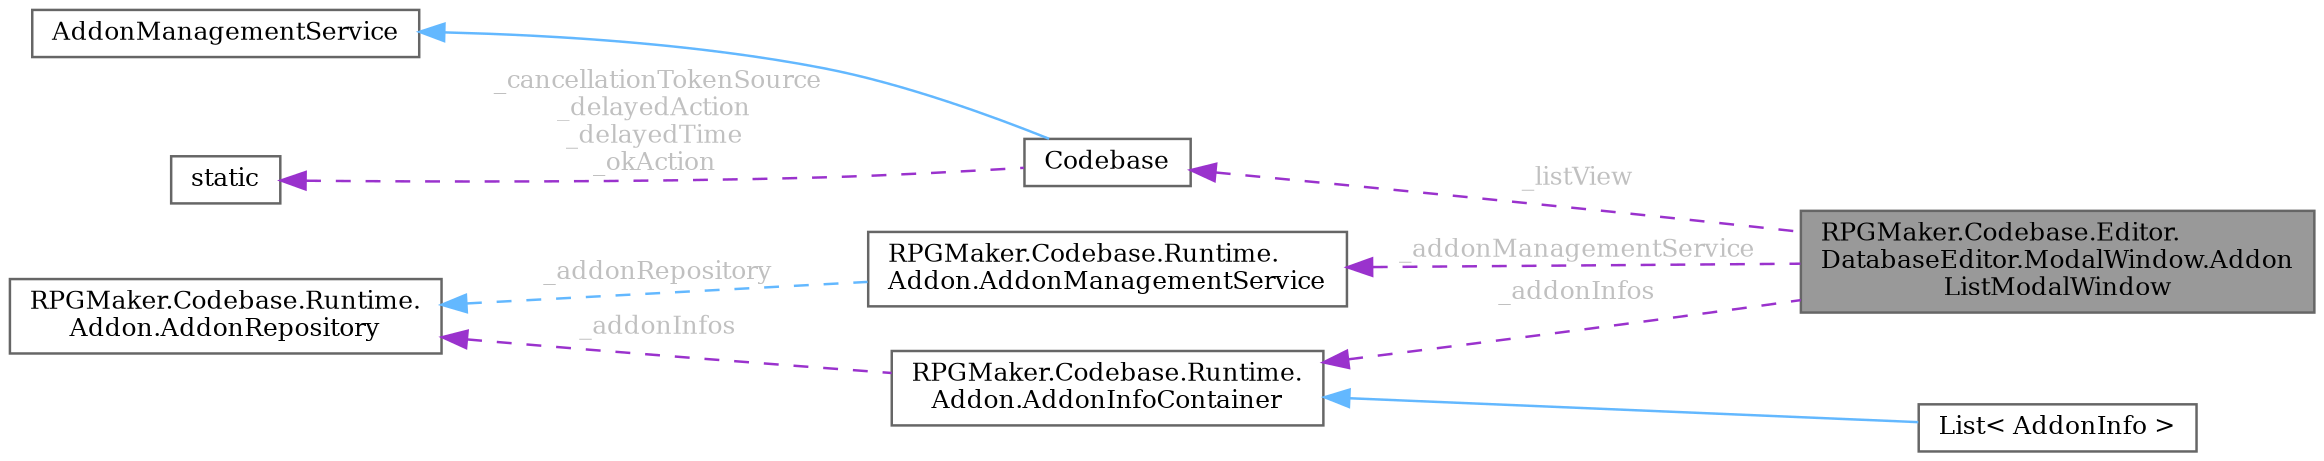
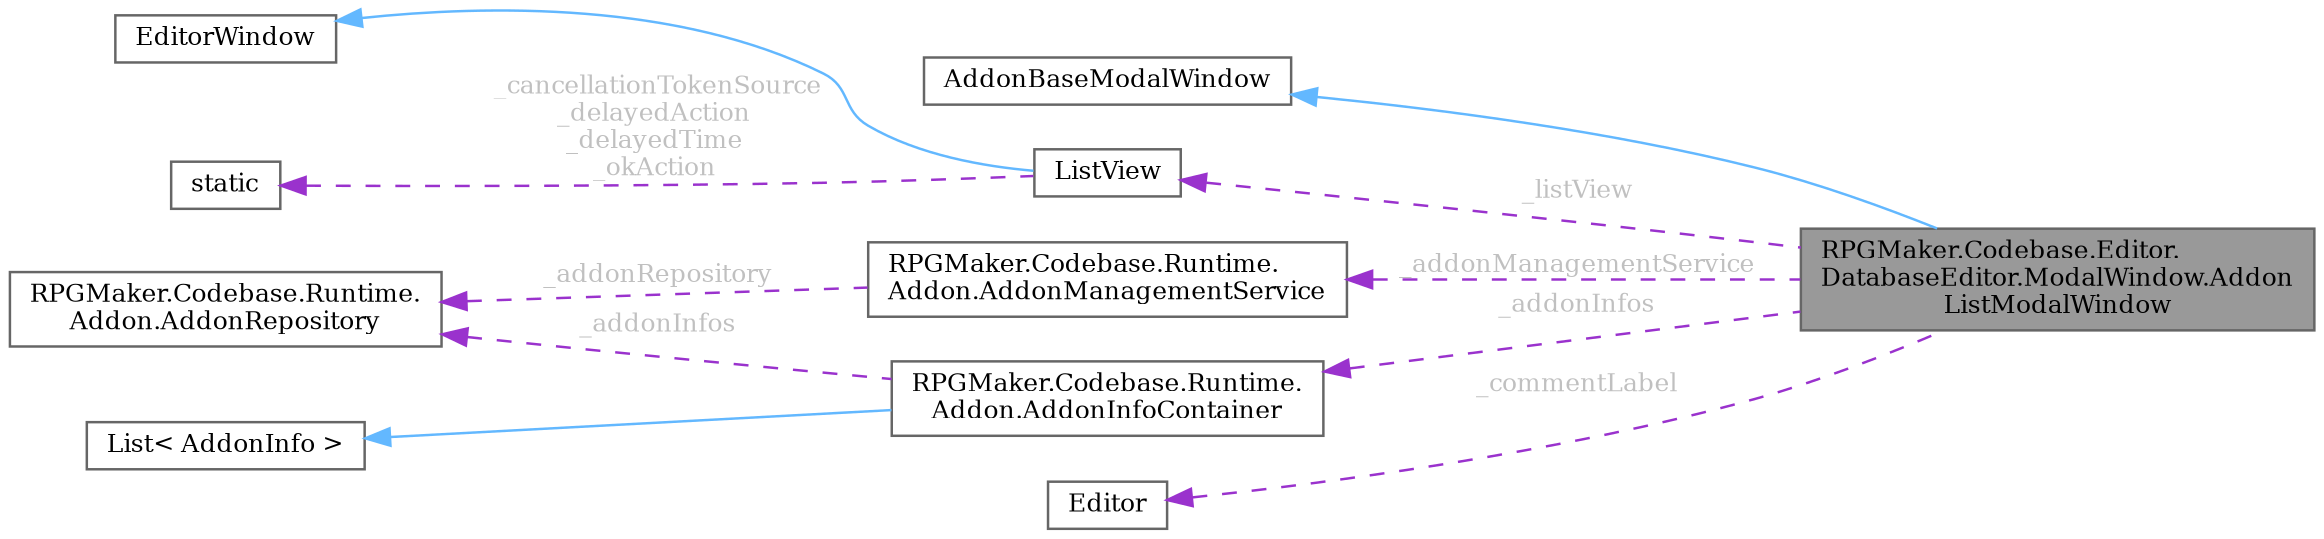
node "AddonManagementService": label "AddonManagementService" -> "EditorWindow"
node "AddonBaseModalWindow": added
node "Codebase": label "Codebase" -> "ListView"
edge "RPGMaker.Codebase.Runtime. Addon.AddonManagementService" -> "RPGMaker.Codebase.Runtime. Addon.AddonRepository": color steelblue1 -> darkorchid3
edge "List< AddonInfo >" -> "RPGMaker.Codebase.Runtime. Addon.AddonInfoContainer": reversed
node "Editor": added
